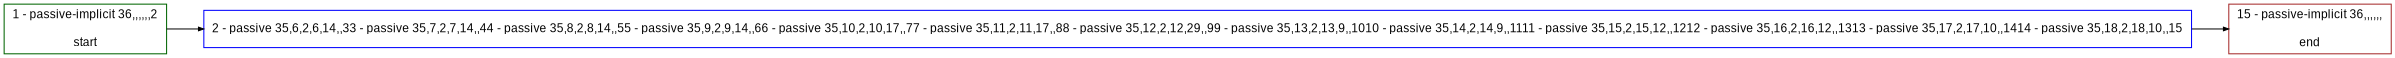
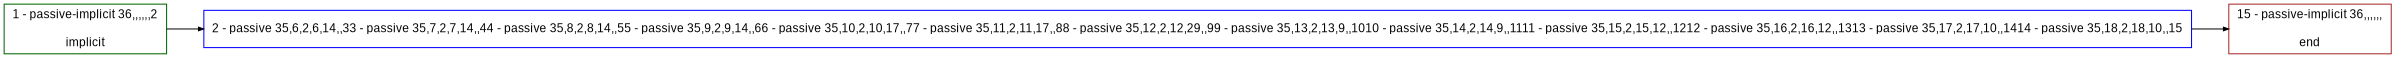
node "1 - passive-implicit 36,,,,,,2 start": label "1 - passive-implicit 36,,,,,,2 start" -> "1 - passive-implicit 36,,,,,,2 implicit"
